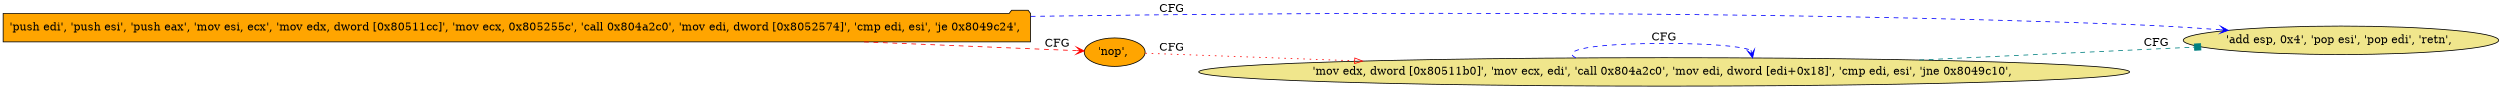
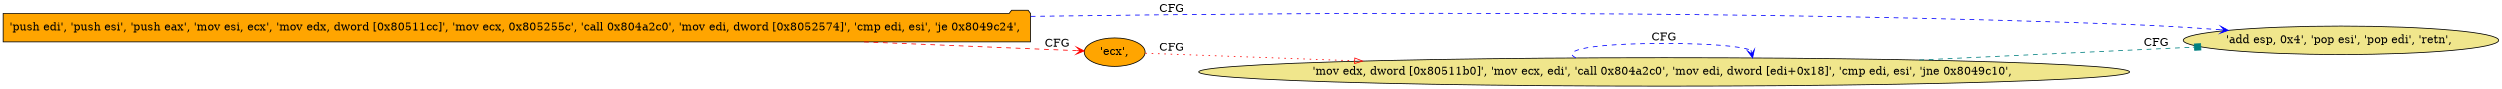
node "'nop',": label "'nop'," -> "'ecx',"
